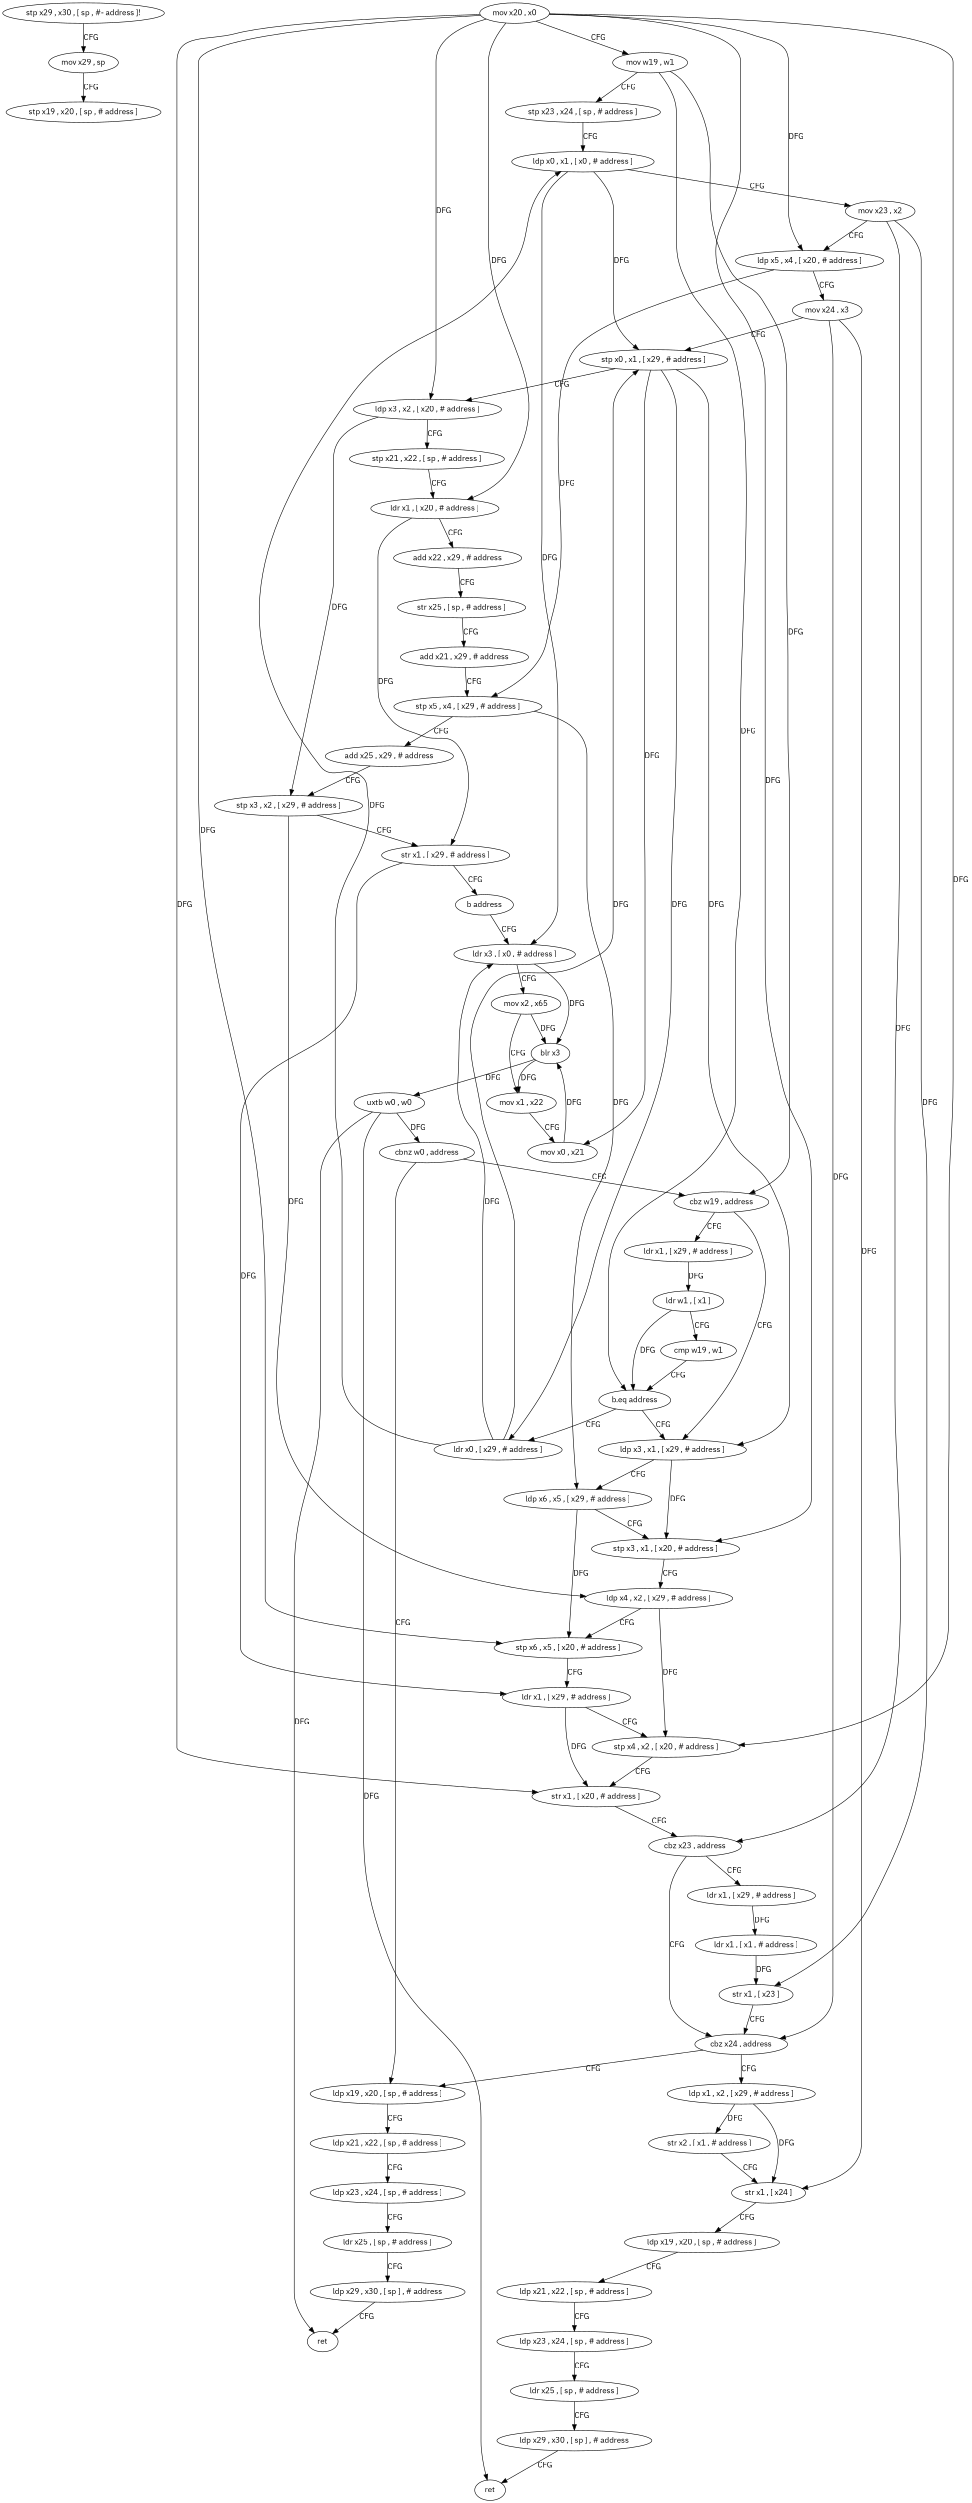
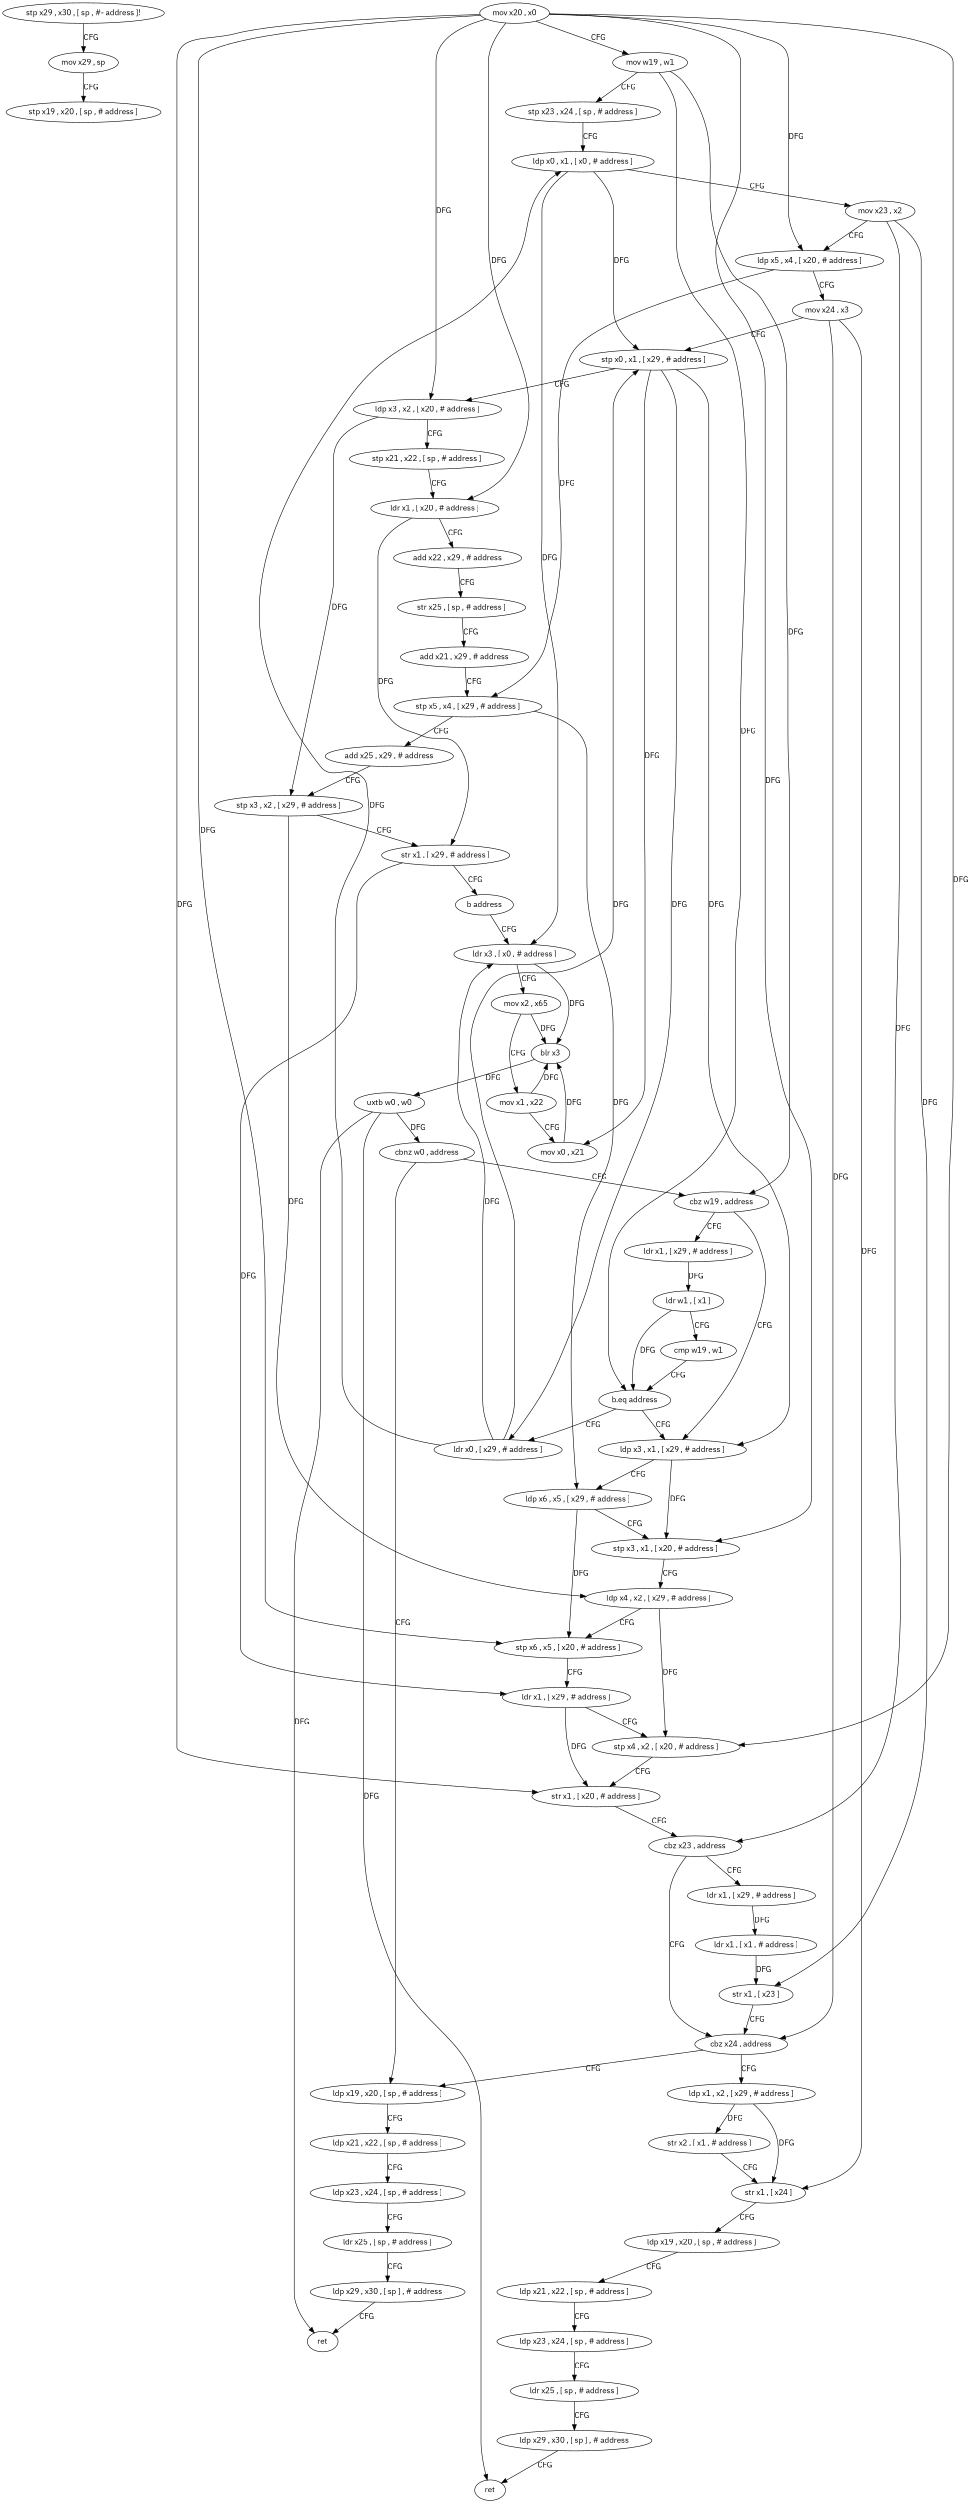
edge "blr x3" -> "mov x1 , x22": reversed
